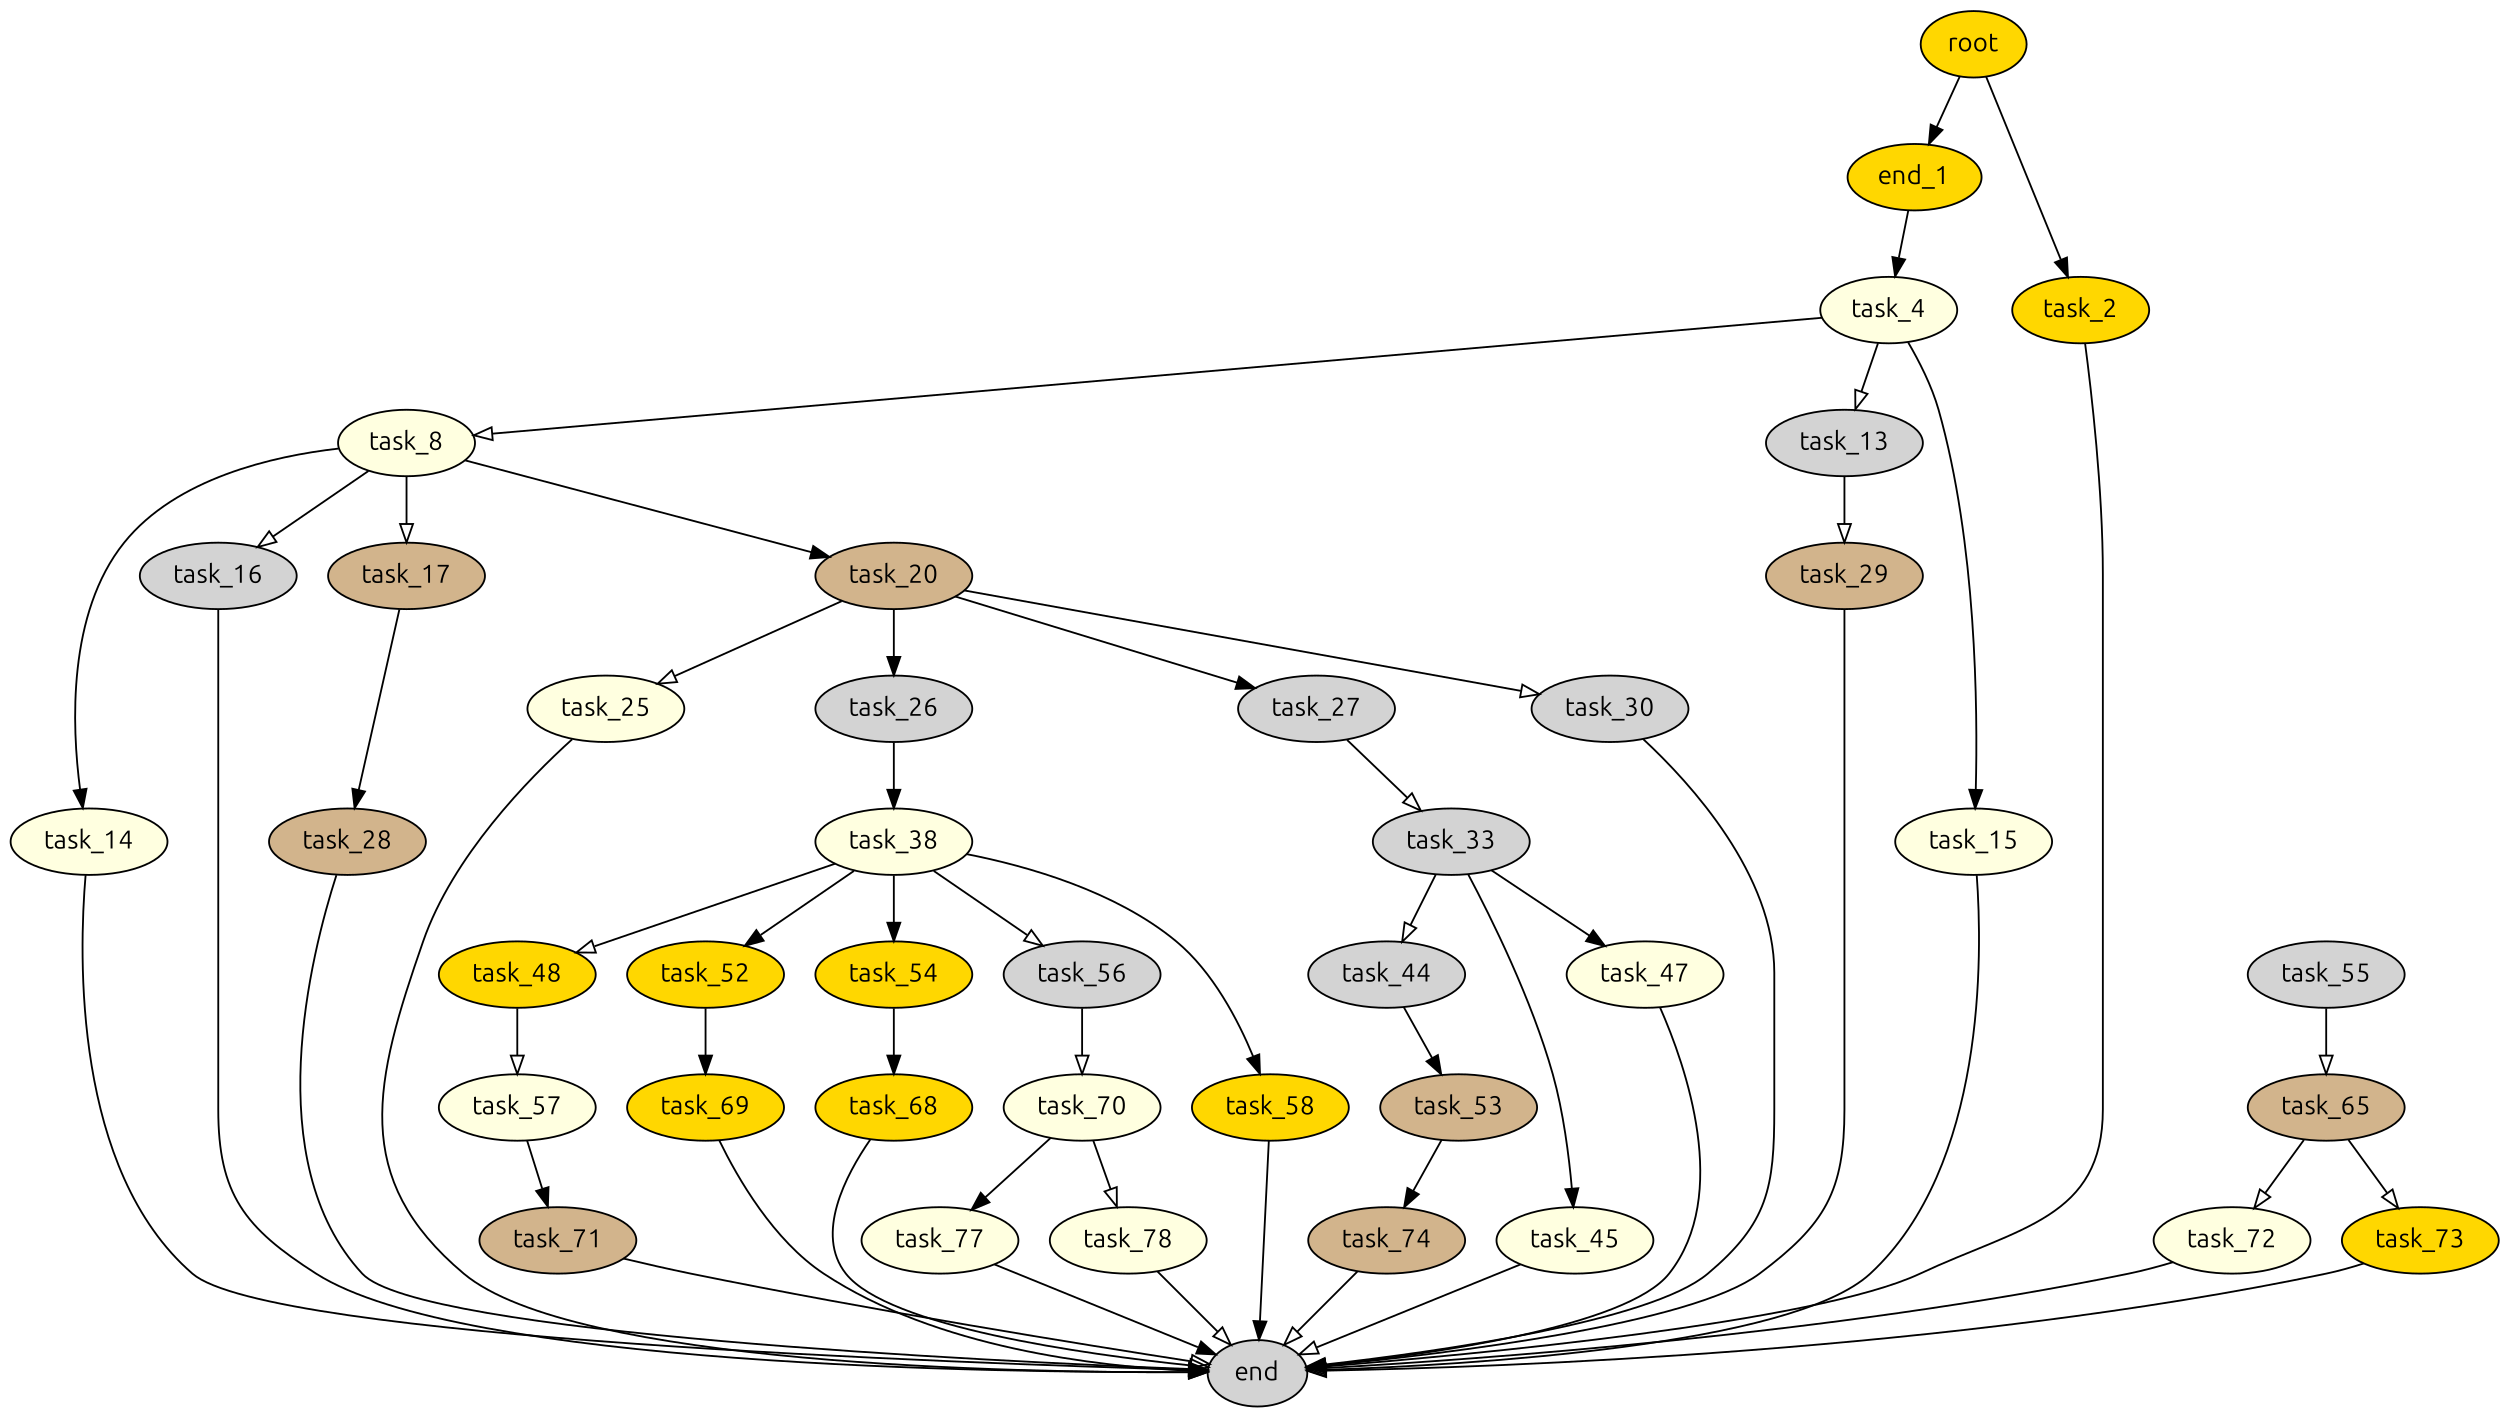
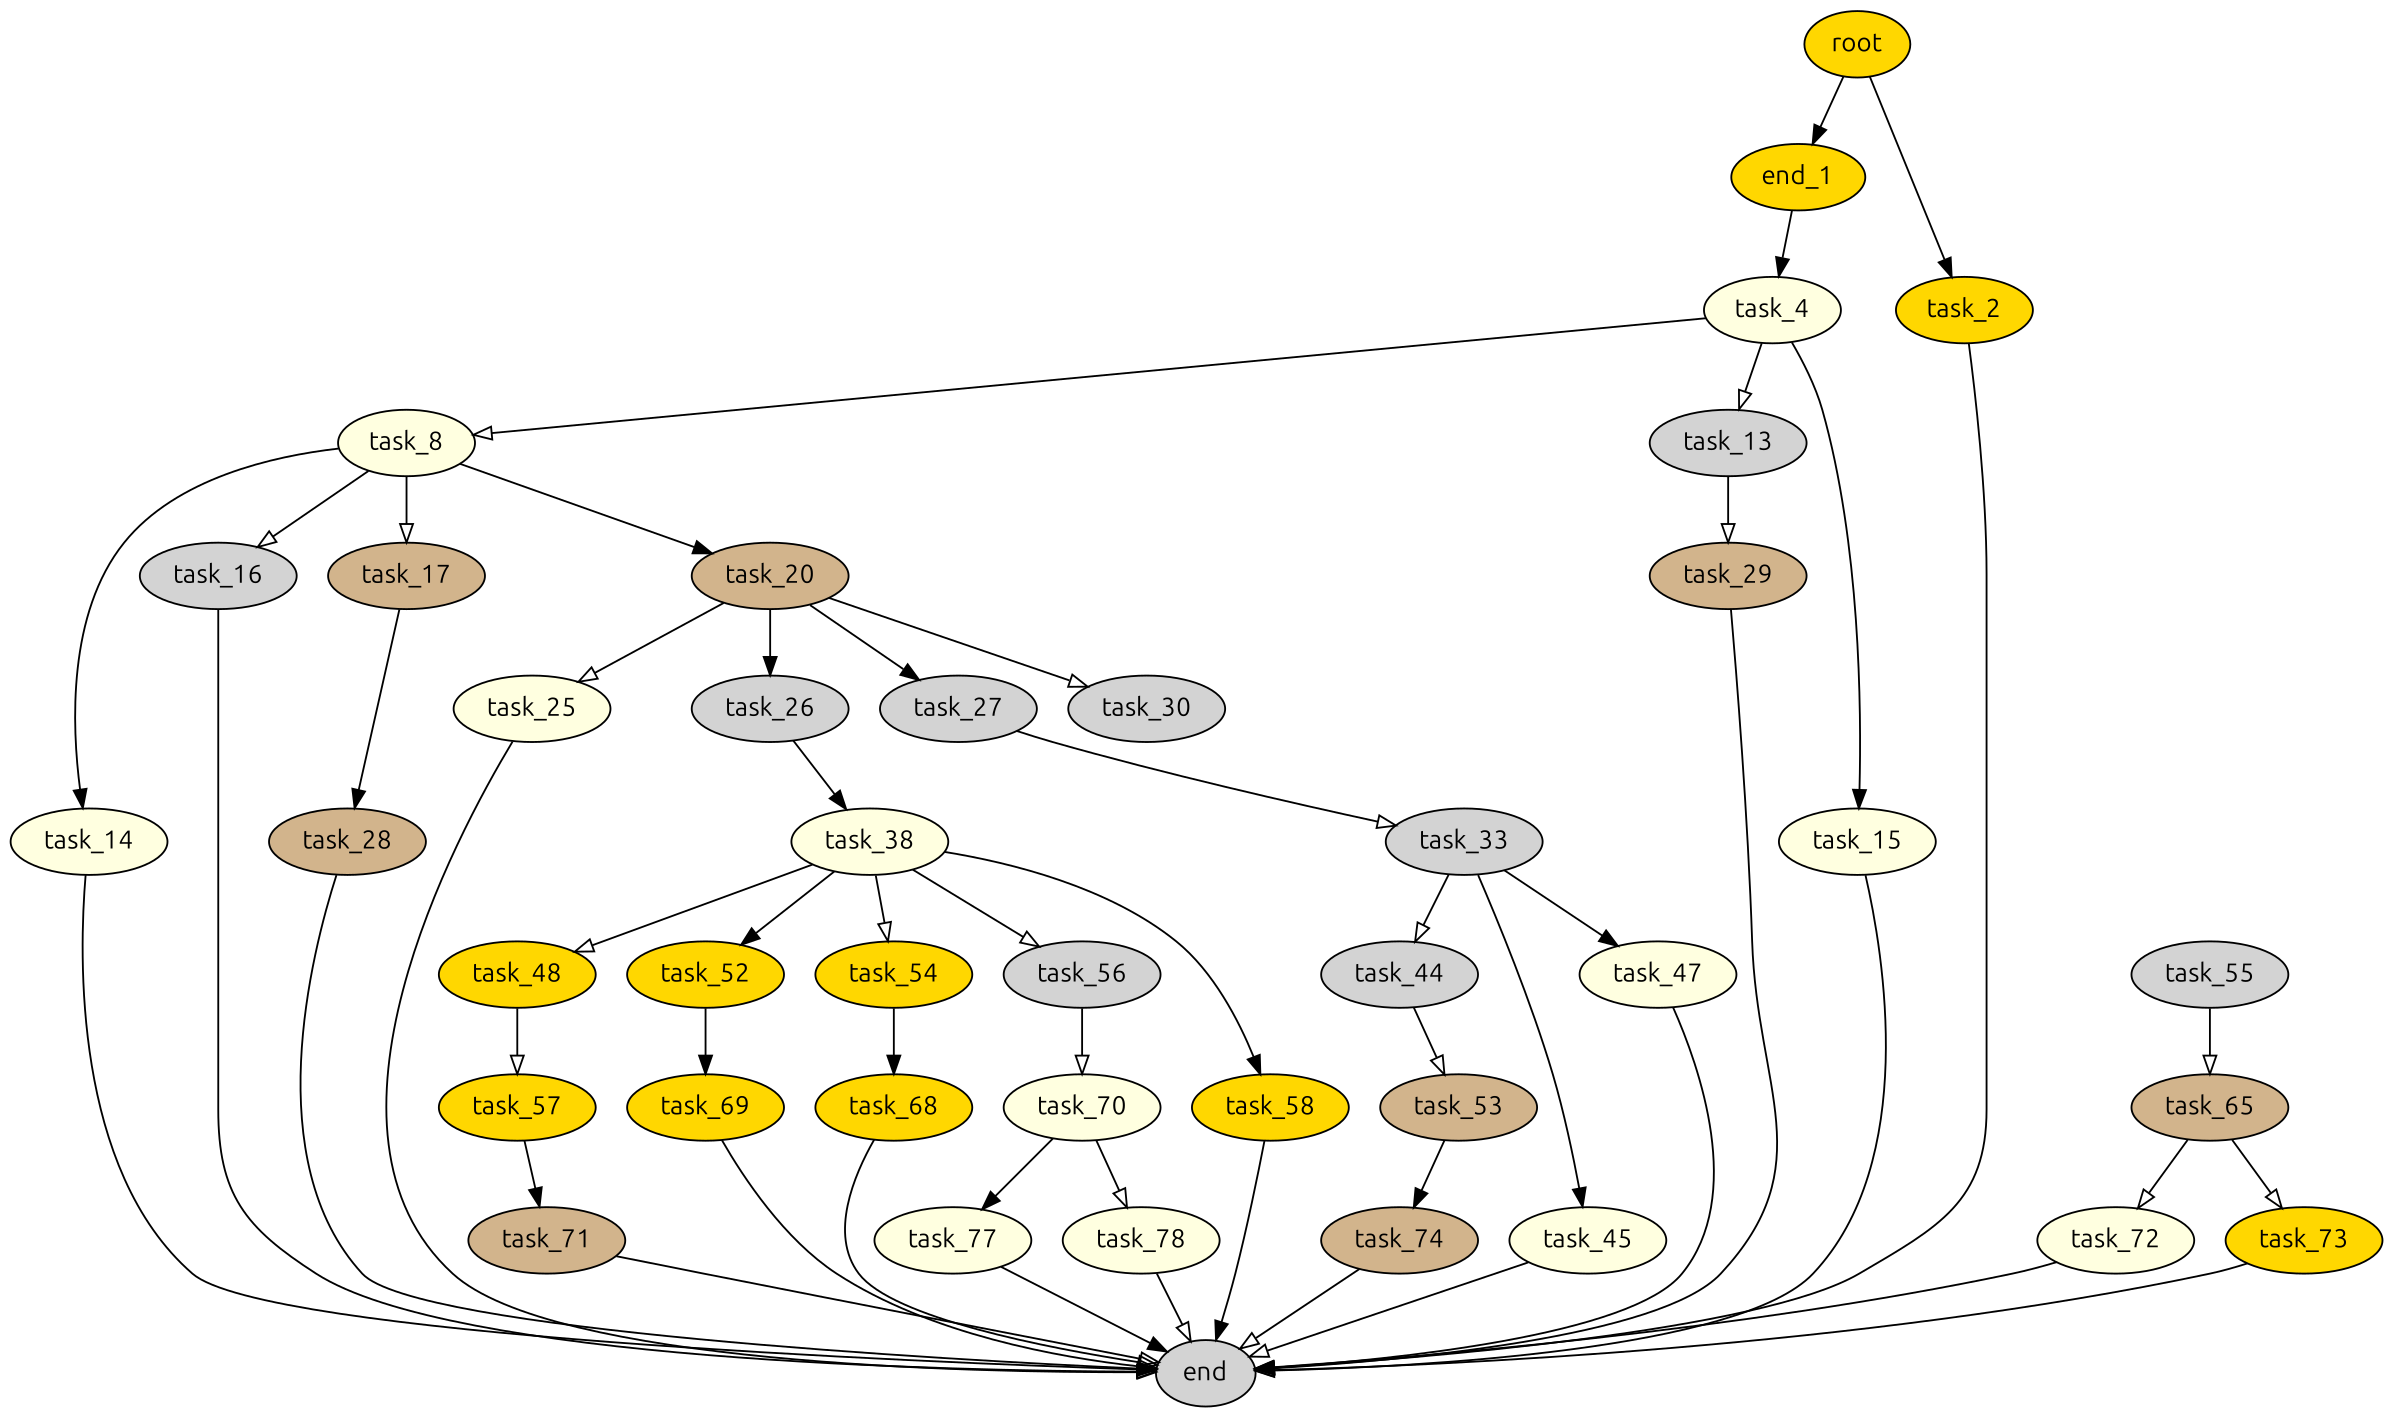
edge "task_38" -> "task_54": arrowhead normal -> onormal
edge "task_44" -> "task_53": arrowhead normal -> onormal
node "task_57": fillcolor lightyellow -> gold
edge "task_30" -> "end": removed
